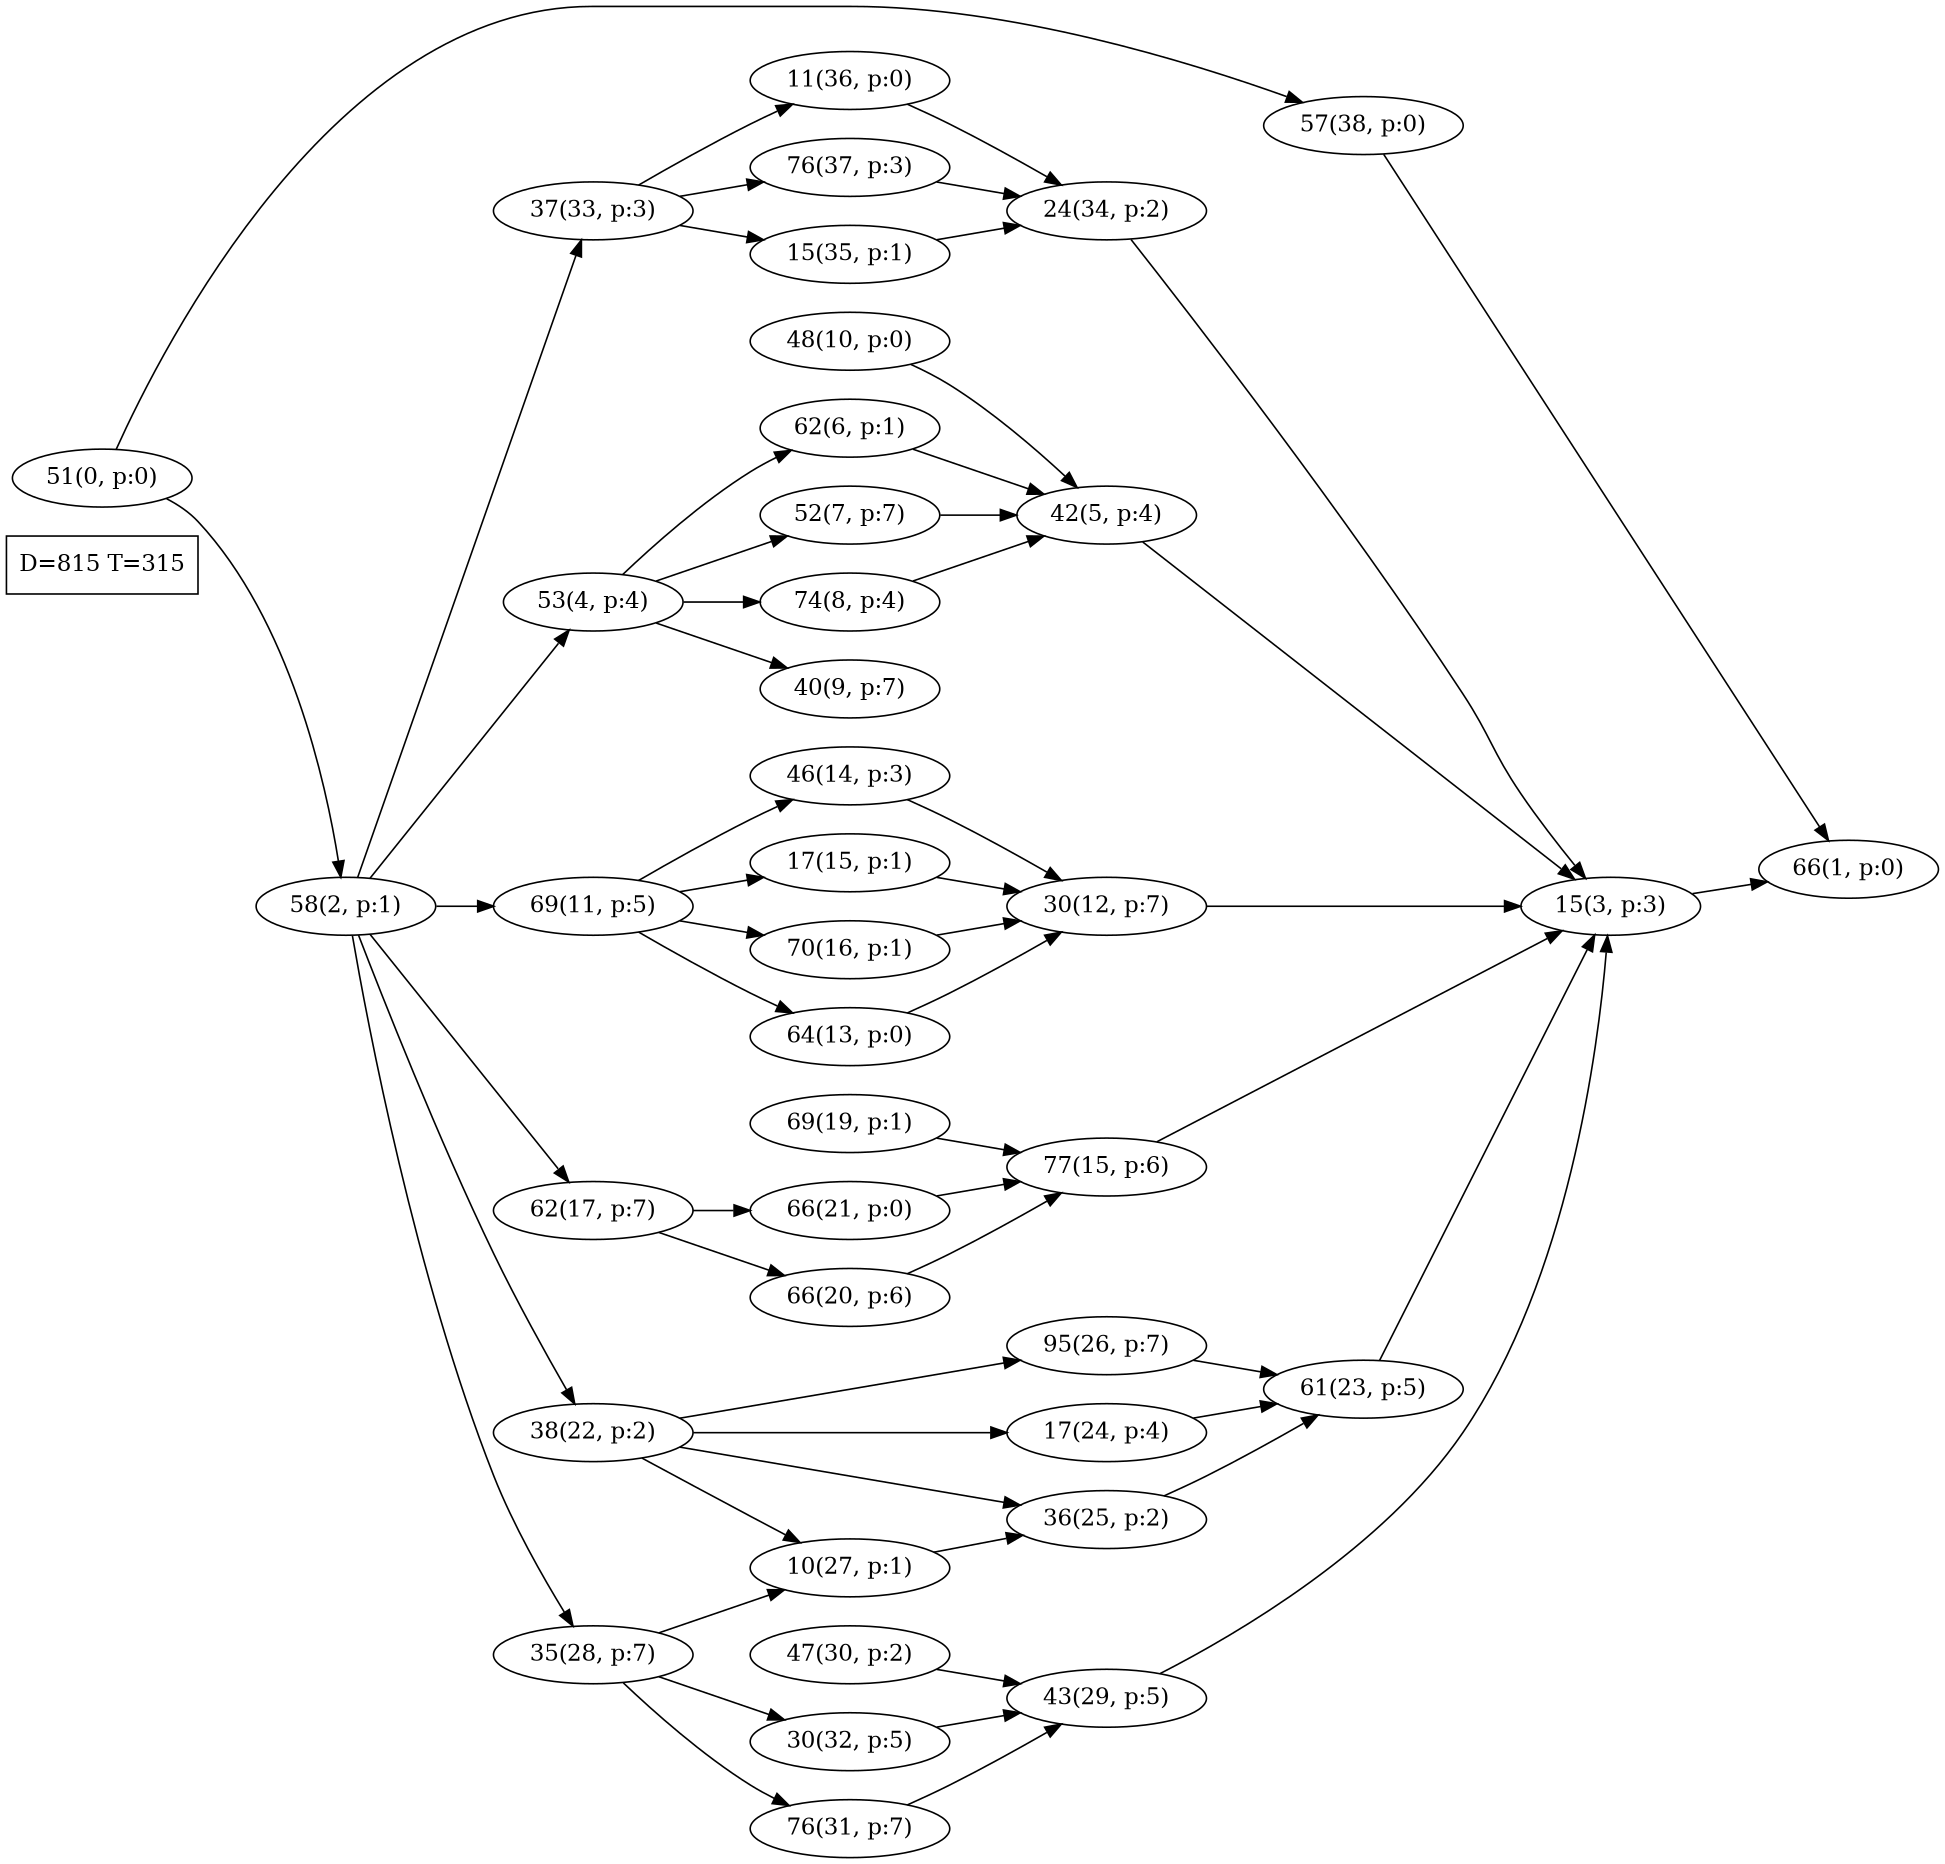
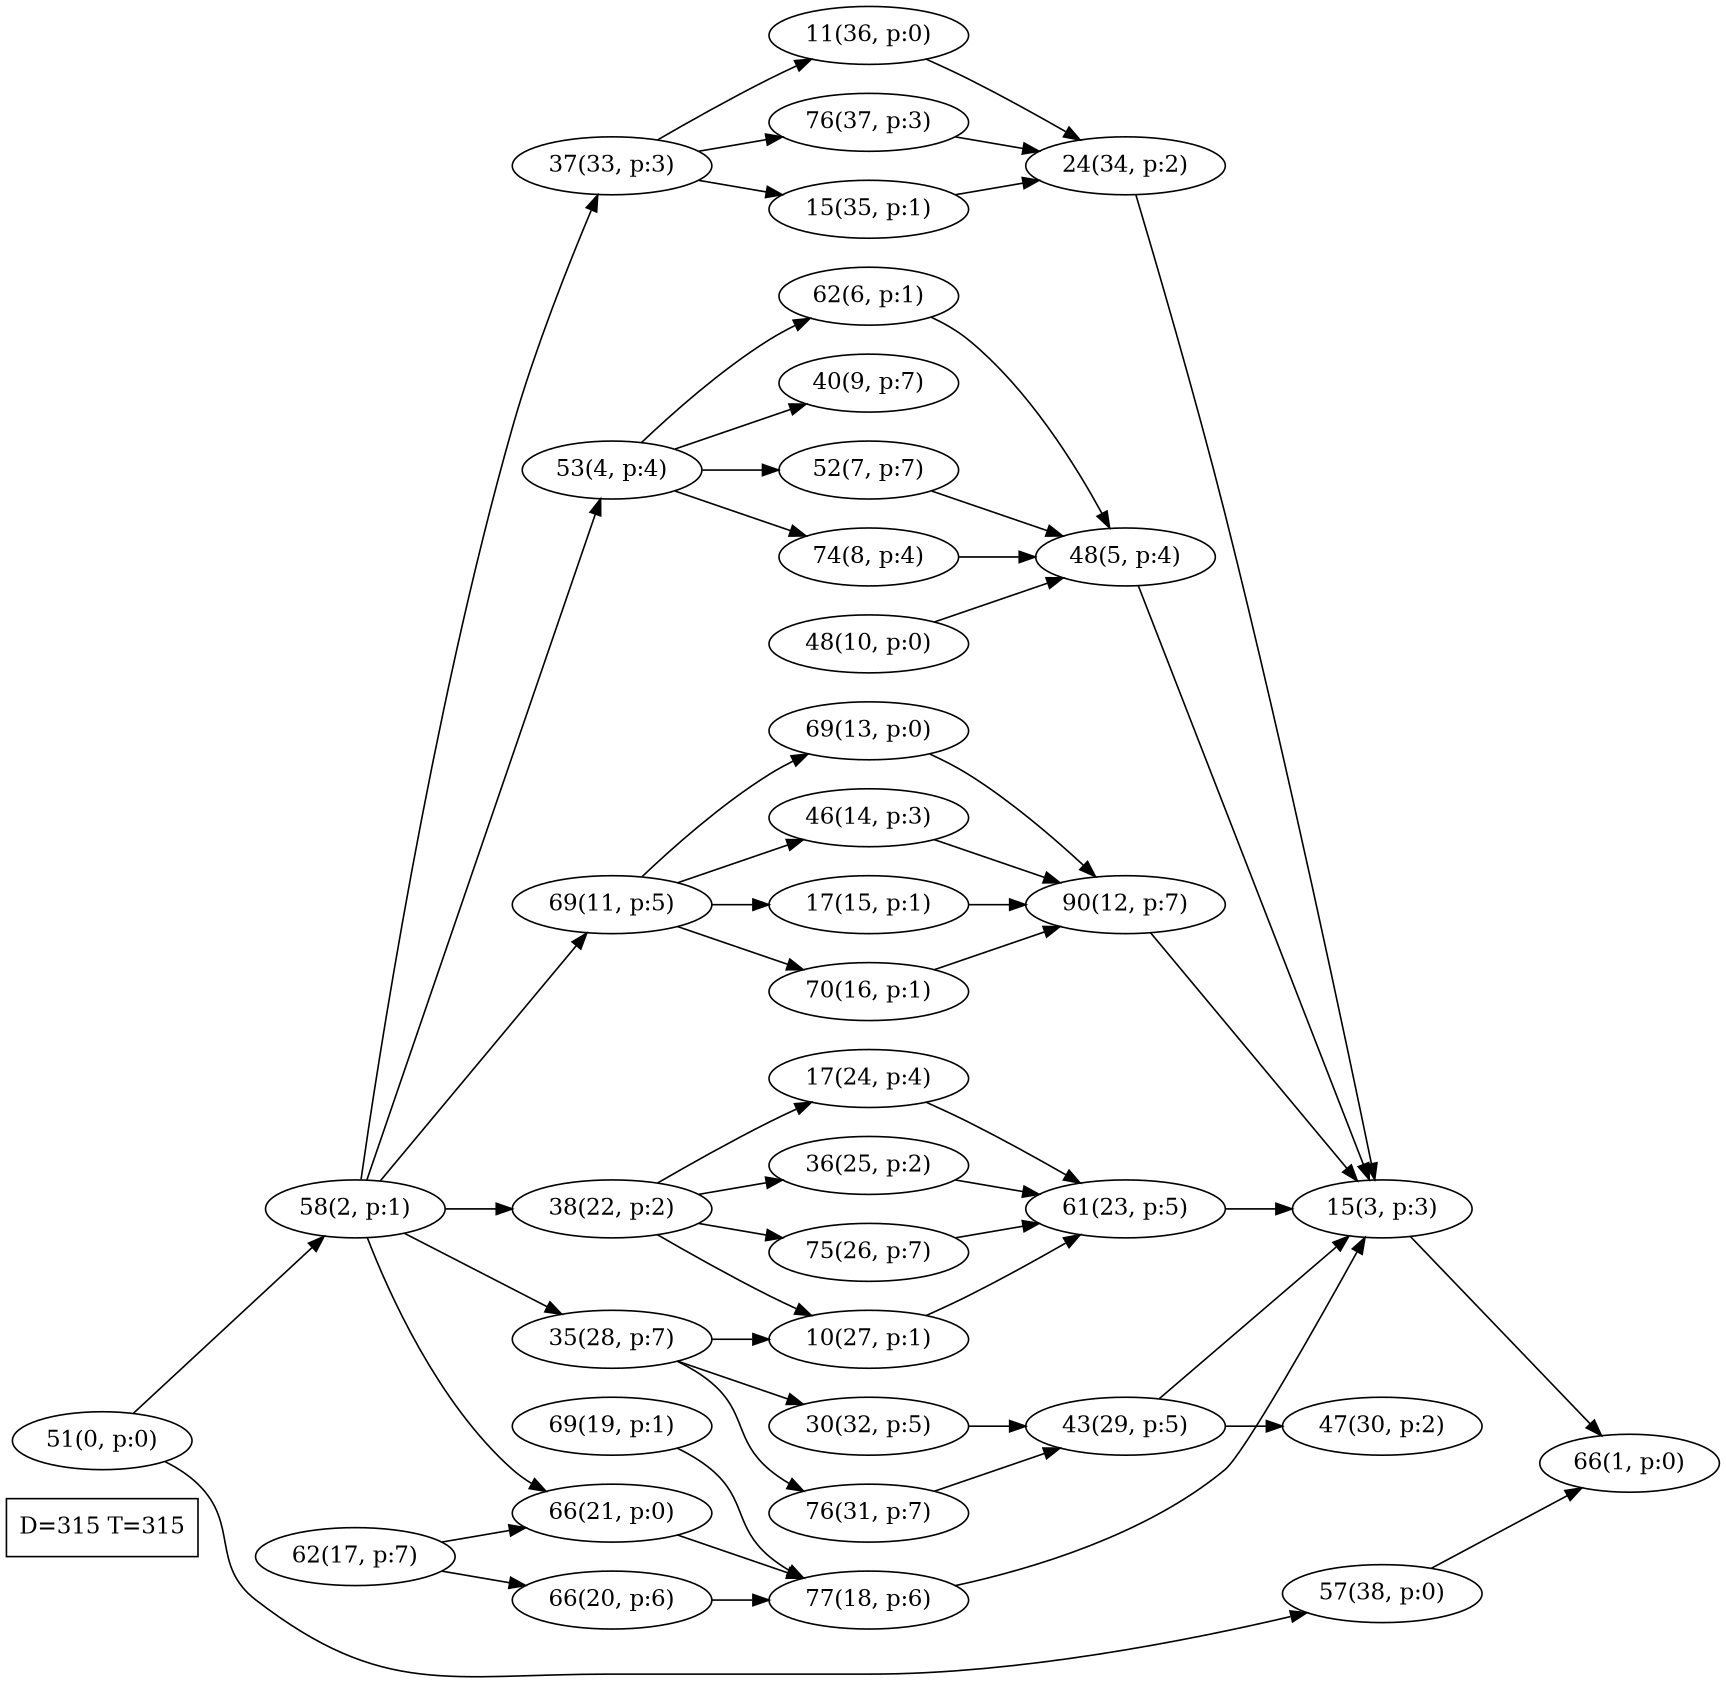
node "42(5, p:4)": label "42(5, p:4)" -> "48(5, p:4)"
node "D=815 T=315": label "D=815 T=315" -> "D=315 T=315"
node "30(12, p:7)": label "30(12, p:7)" -> "90(12, p:7)"
node "64(13, p:0)": label "64(13, p:0)" -> "69(13, p:0)"
edge "58(2, p:1)" -> "62(17, p:7)": now "58(2, p:1)" -> "66(21, p:0)"
node "77(15, p:6)": label "77(15, p:6)" -> "77(18, p:6)"
node "95(26, p:7)": label "95(26, p:7)" -> "75(26, p:7)"
edge "10(27, p:1)" -> "36(25, p:2)": now "10(27, p:1)" -> "61(23, p:5)"
edge "47(30, p:2)" -> "43(29, p:5)": reversed
